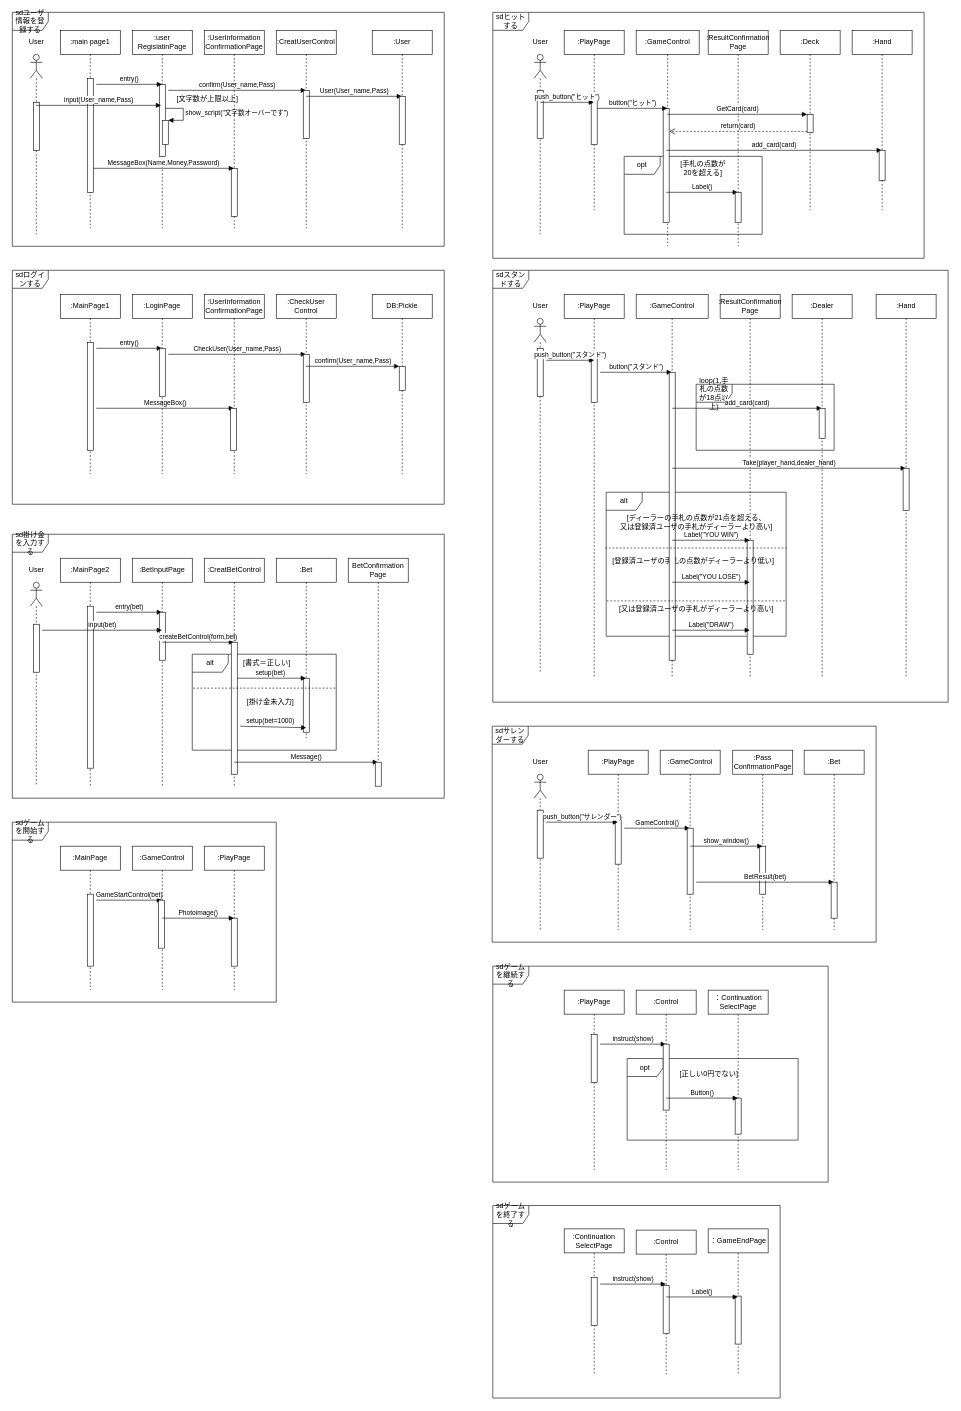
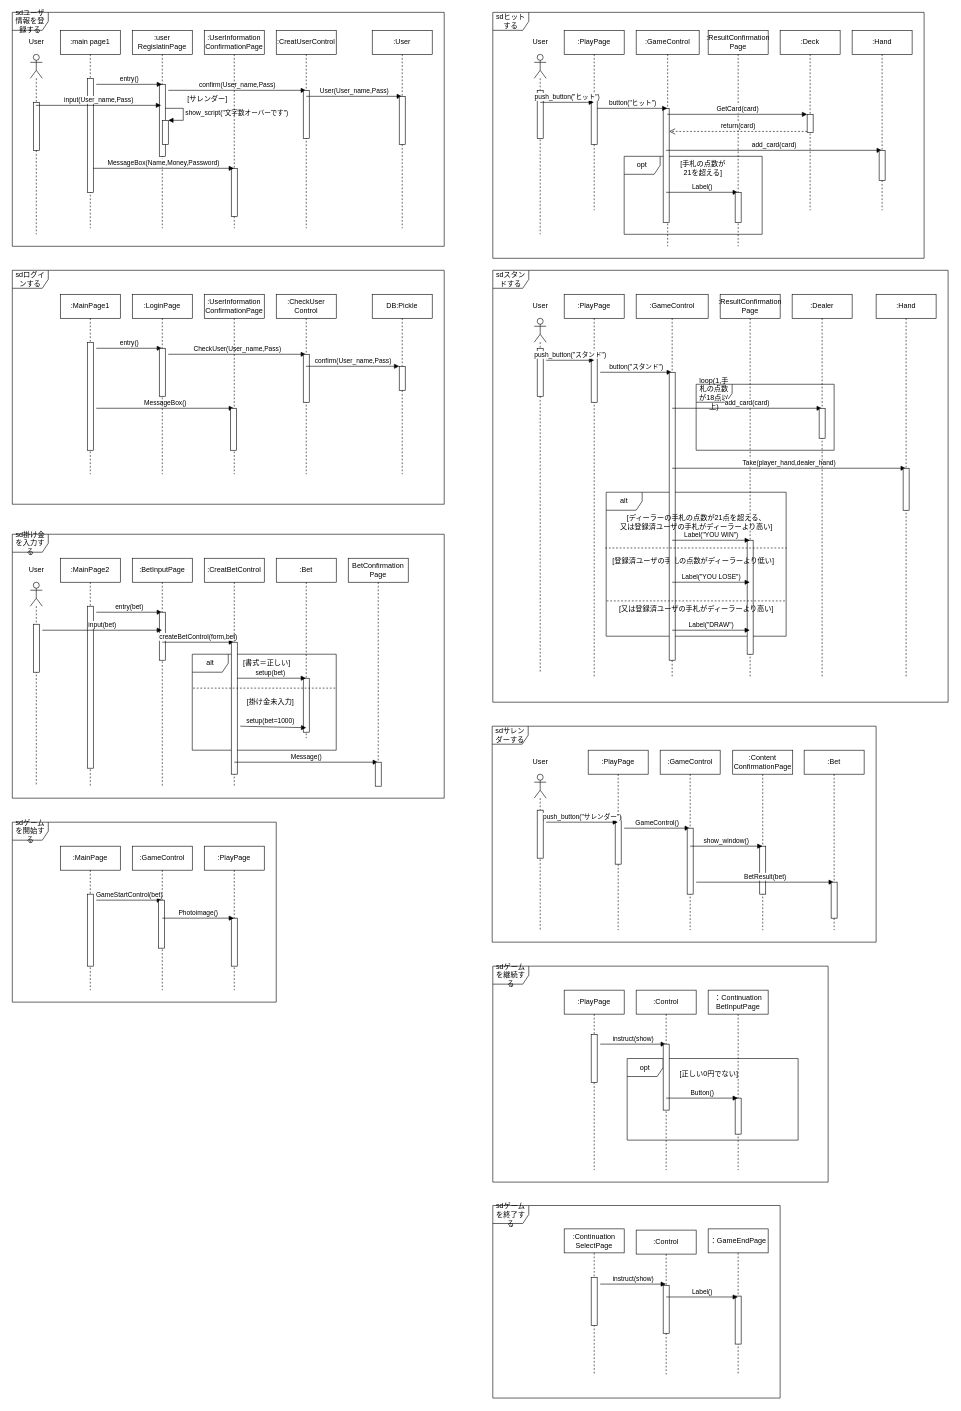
node "[文字数が上限以上]": label "[文字数が上限以上]" -> "[サレンダー]"
node "[手札の点数が 20を超える]": label "[手札の点数が 20を超える]" -> "[手札の点数が 21を超える]"
node ":Pass ConfirmationPage": label ":Pass ConfirmationPage" -> ":Content ConfirmationPage"
node "：Continuation SelectPage": label "：Continuation SelectPage" -> "：Continuation BetInputPage"
